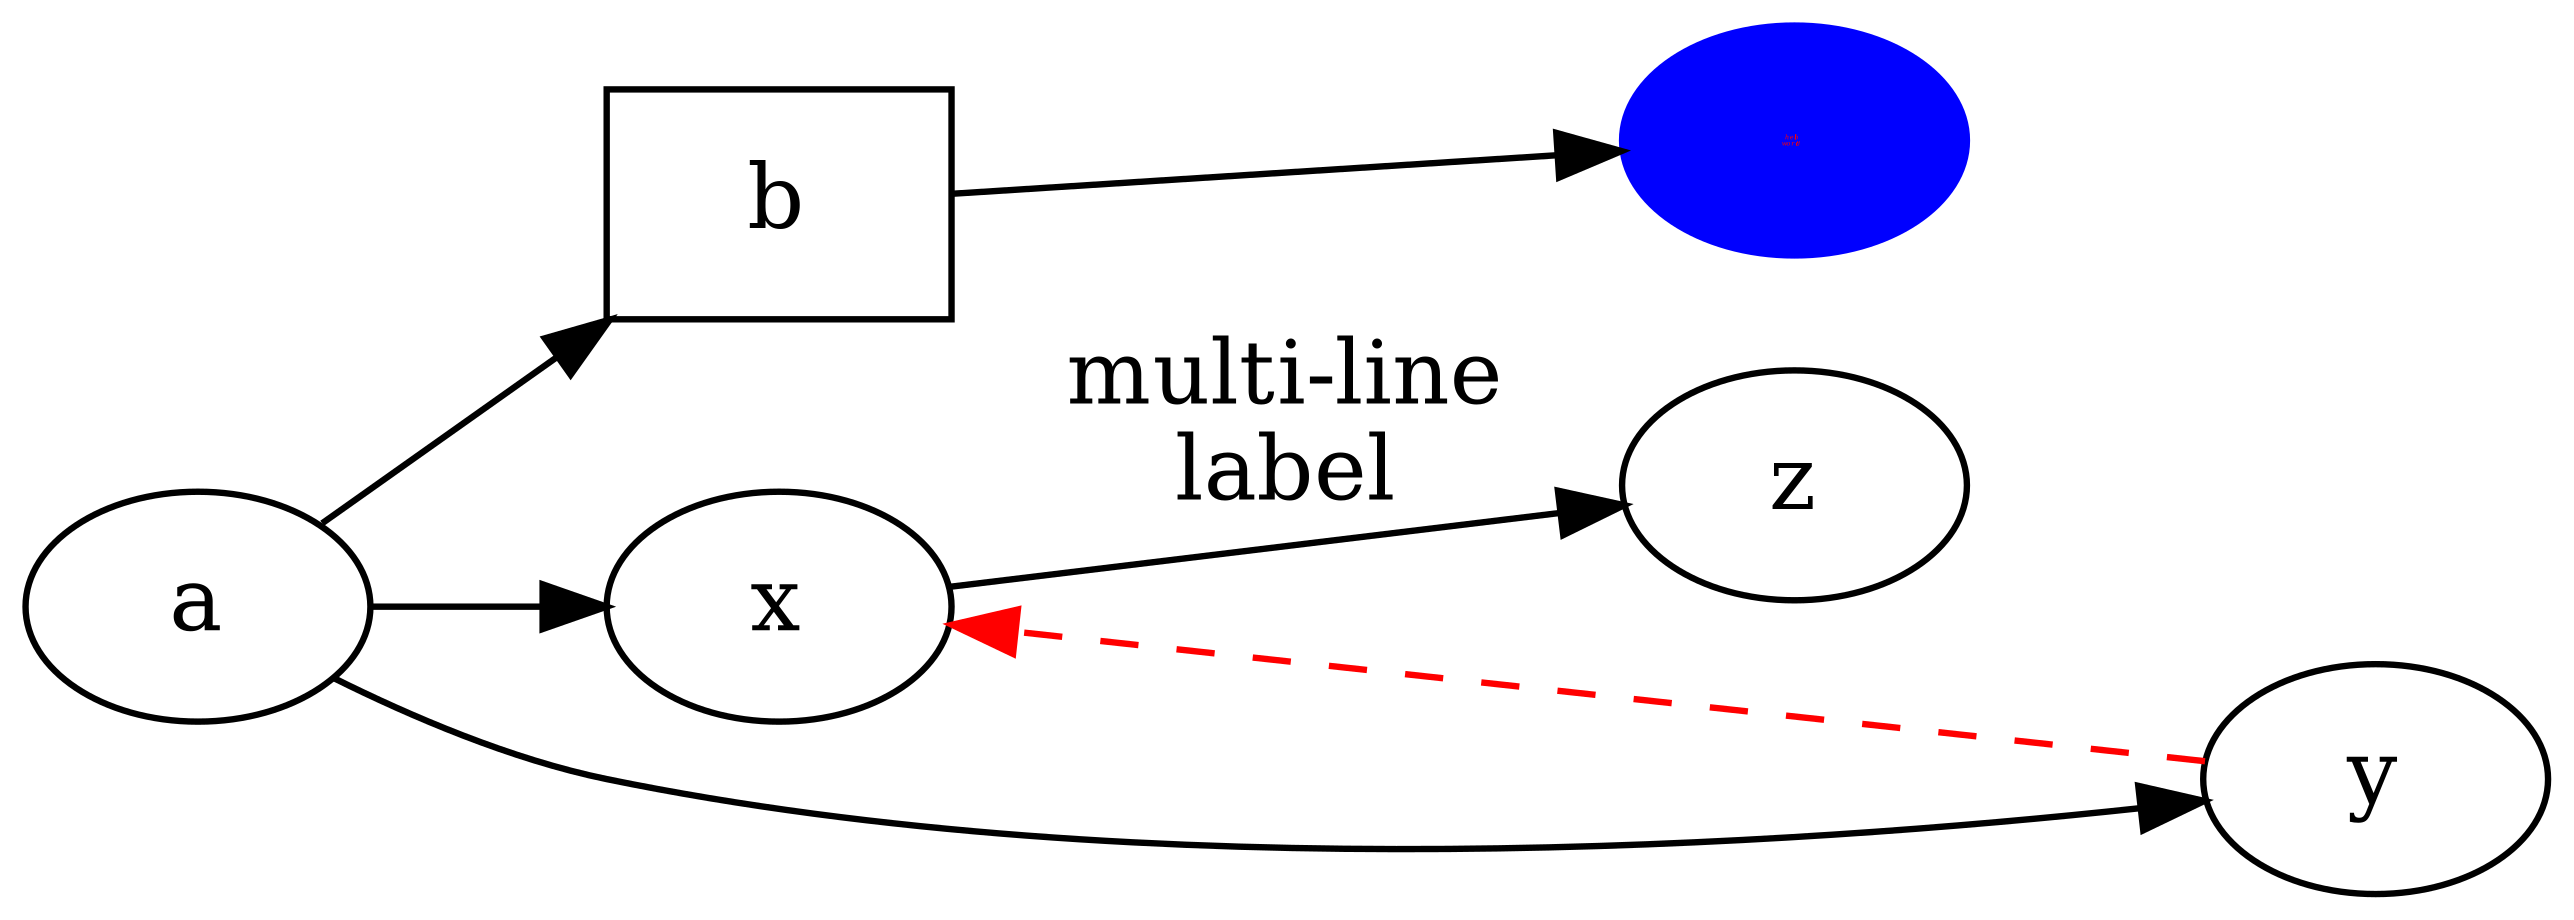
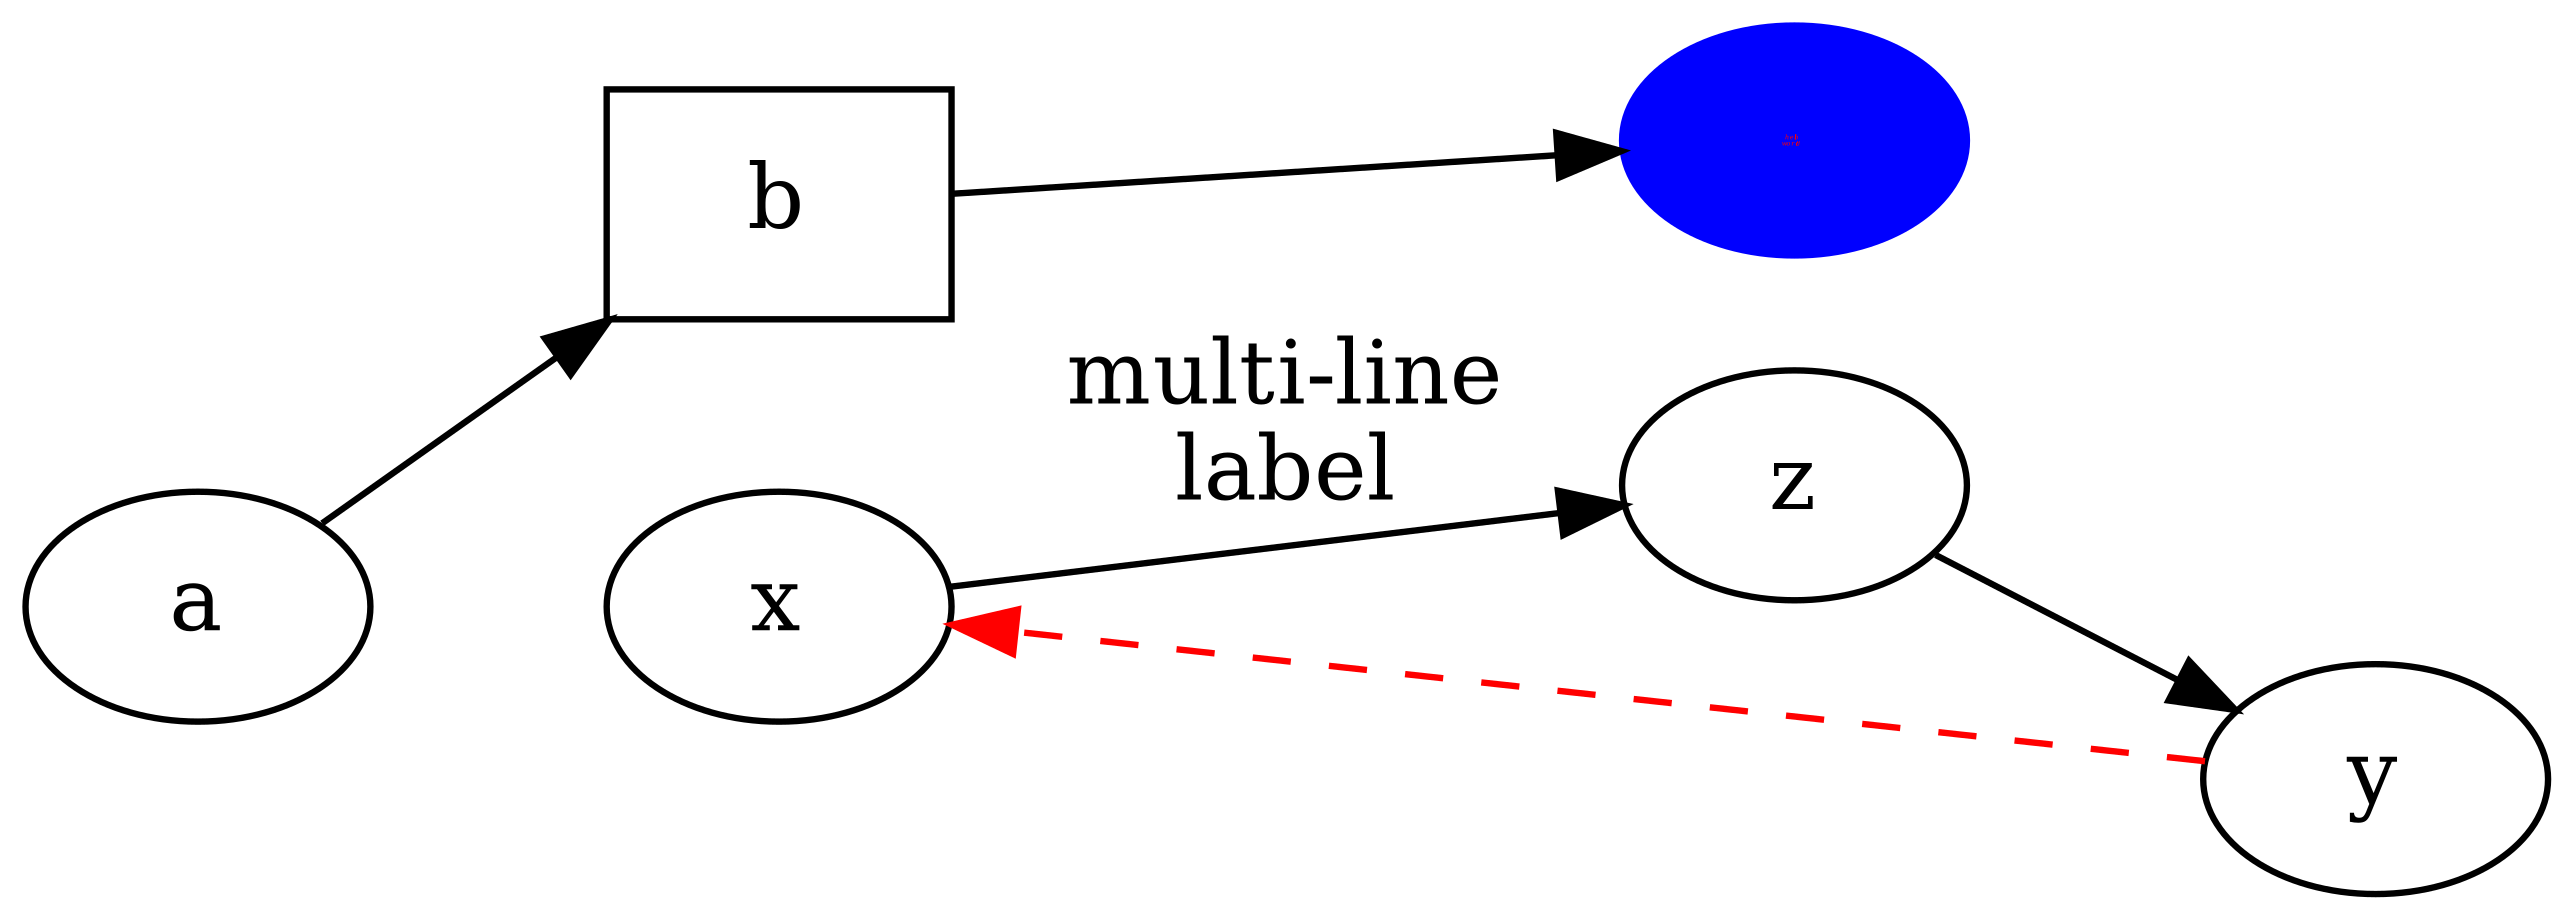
edge "a" -> "x": removed
edge "a" -> "y": now "z" -> "y"
